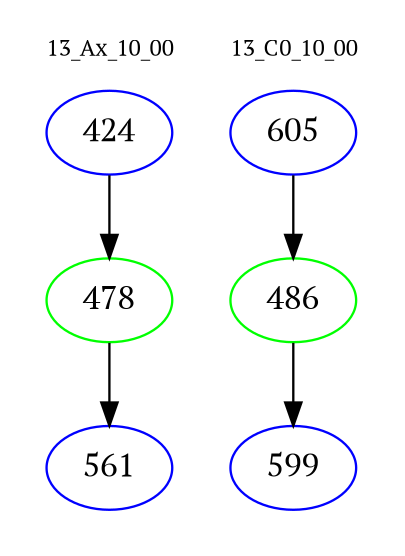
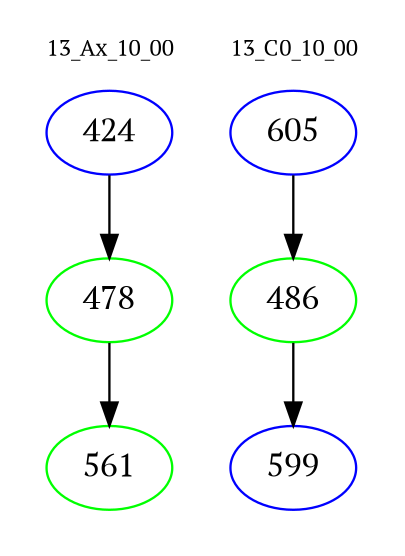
node "561": color blue -> green
